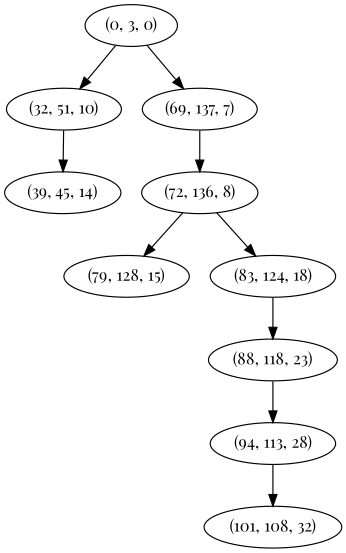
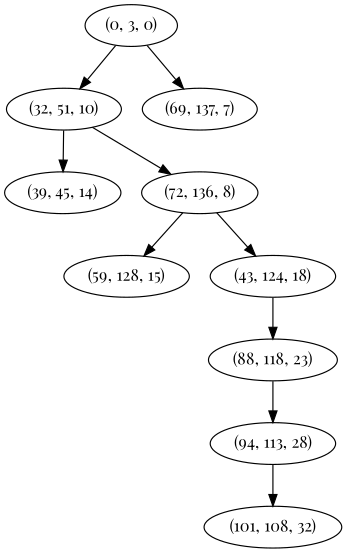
edge "(69, 137, 7)" -> "(72, 136, 8)": now "(32, 51, 10)" -> "(72, 136, 8)"
node "(79, 128, 15)": label "(79, 128, 15)" -> "(59, 128, 15)"
node "(83, 124, 18)": label "(83, 124, 18)" -> "(43, 124, 18)"
